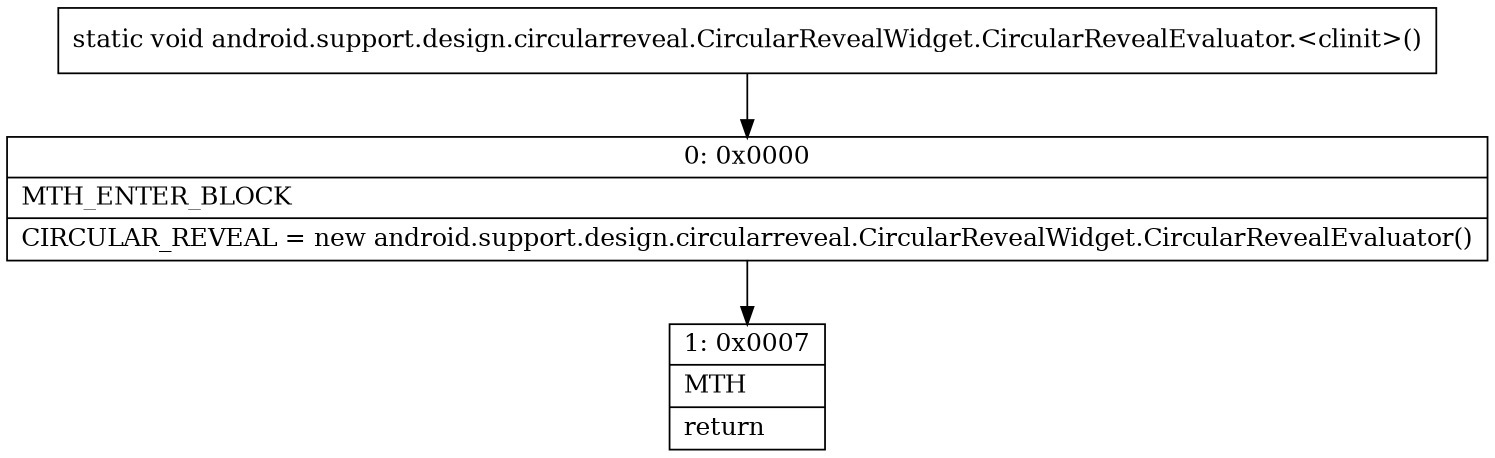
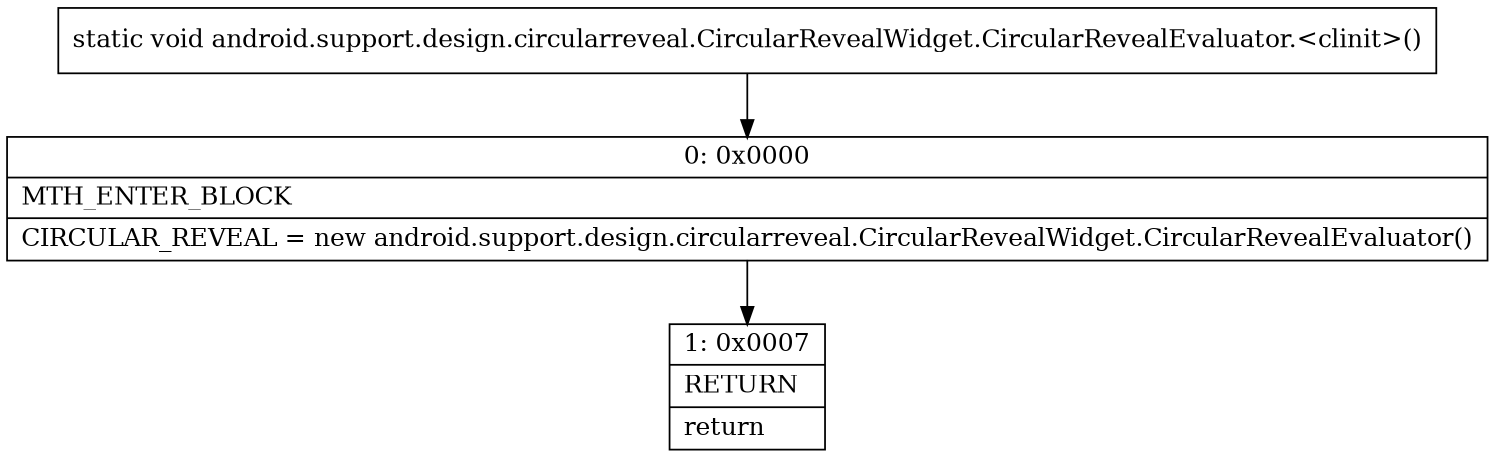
node "1: 0x0007": text "MTH" -> "RETURN"
